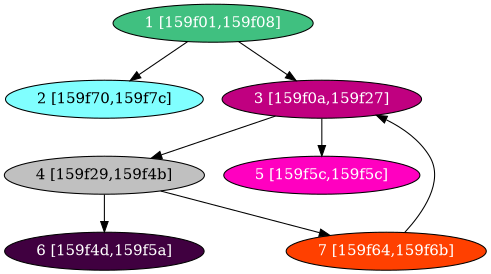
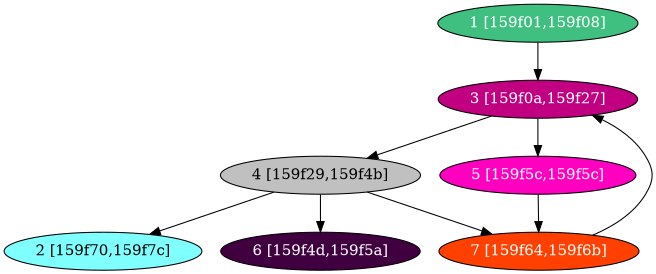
edge "1 [159f01,159f08]" -> "2 [159f70,159f7c]": now "4 [159f29,159f4b]" -> "2 [159f70,159f7c]"
edge "5 [159f5c,159f5c]" -> "7 [159f64,159f6b]": added
